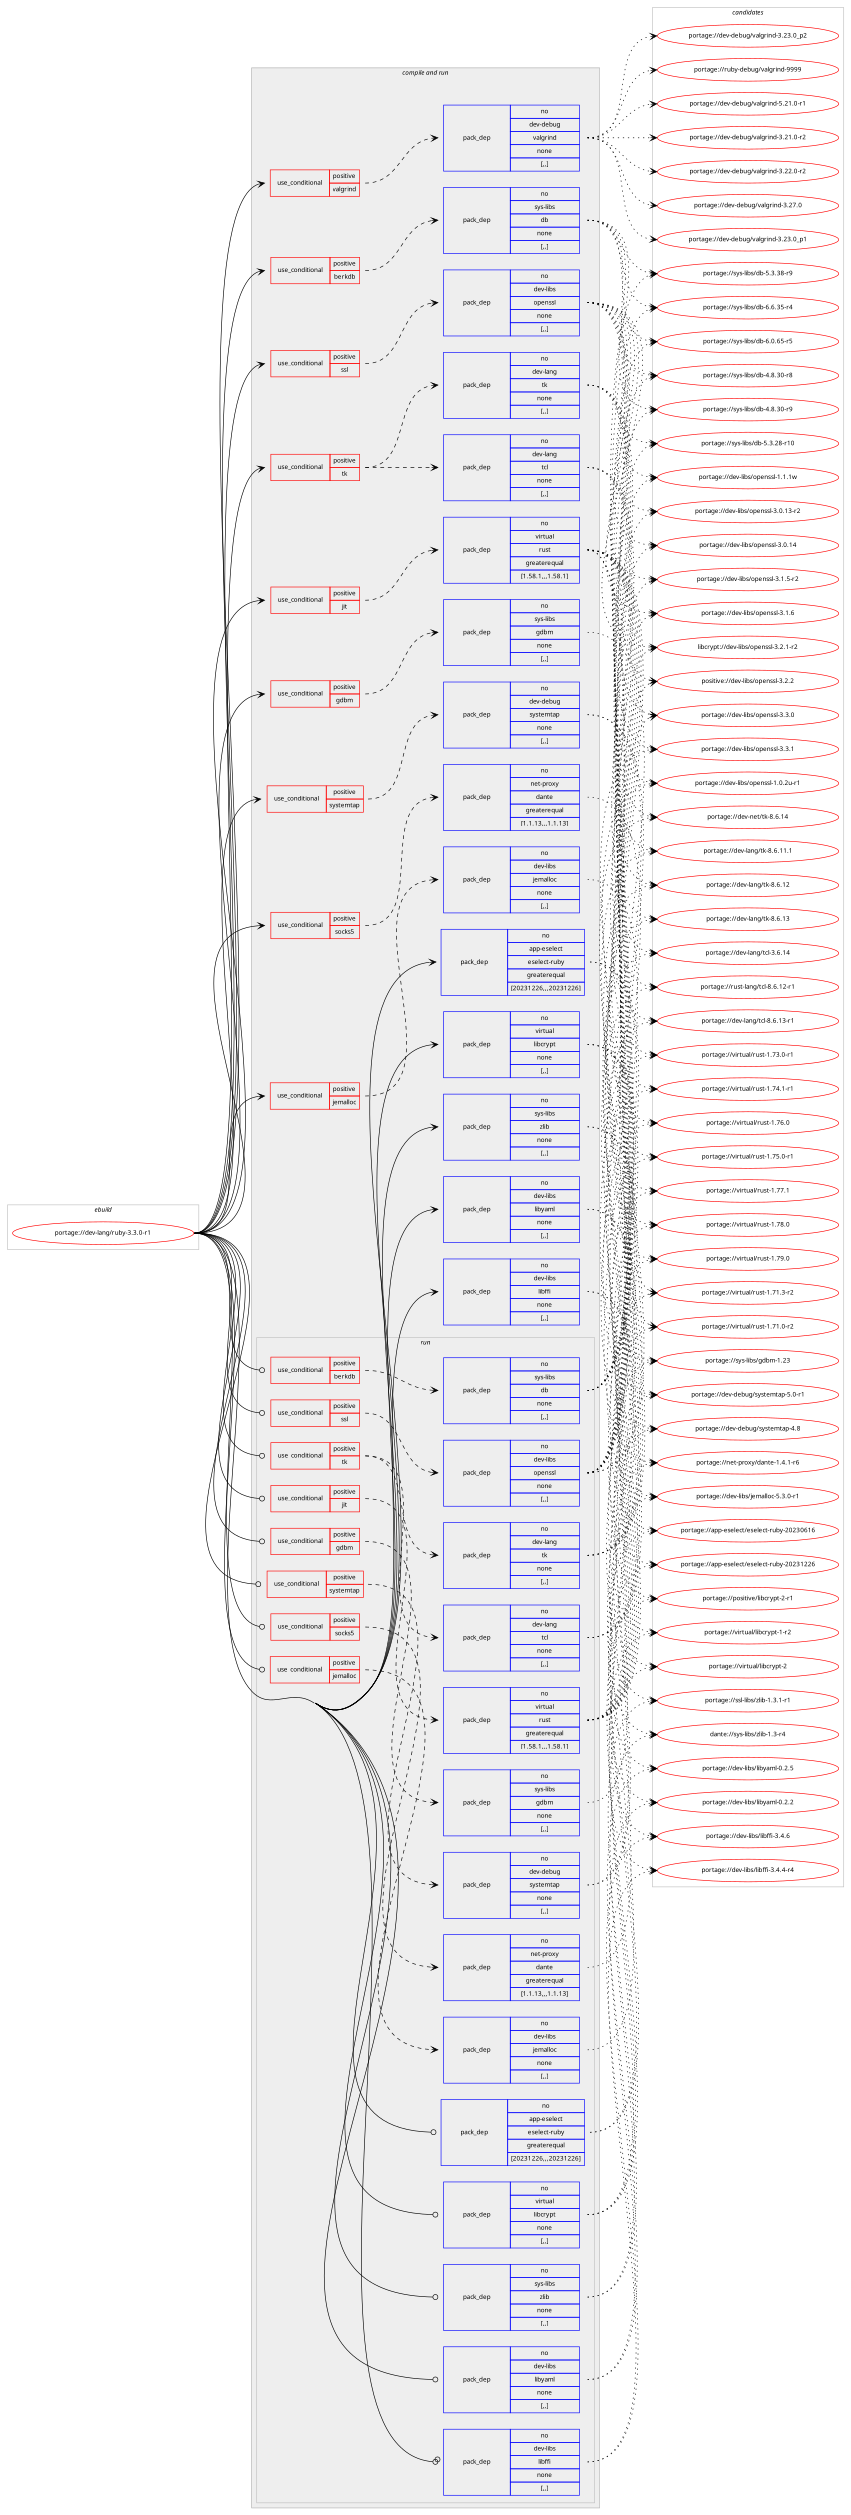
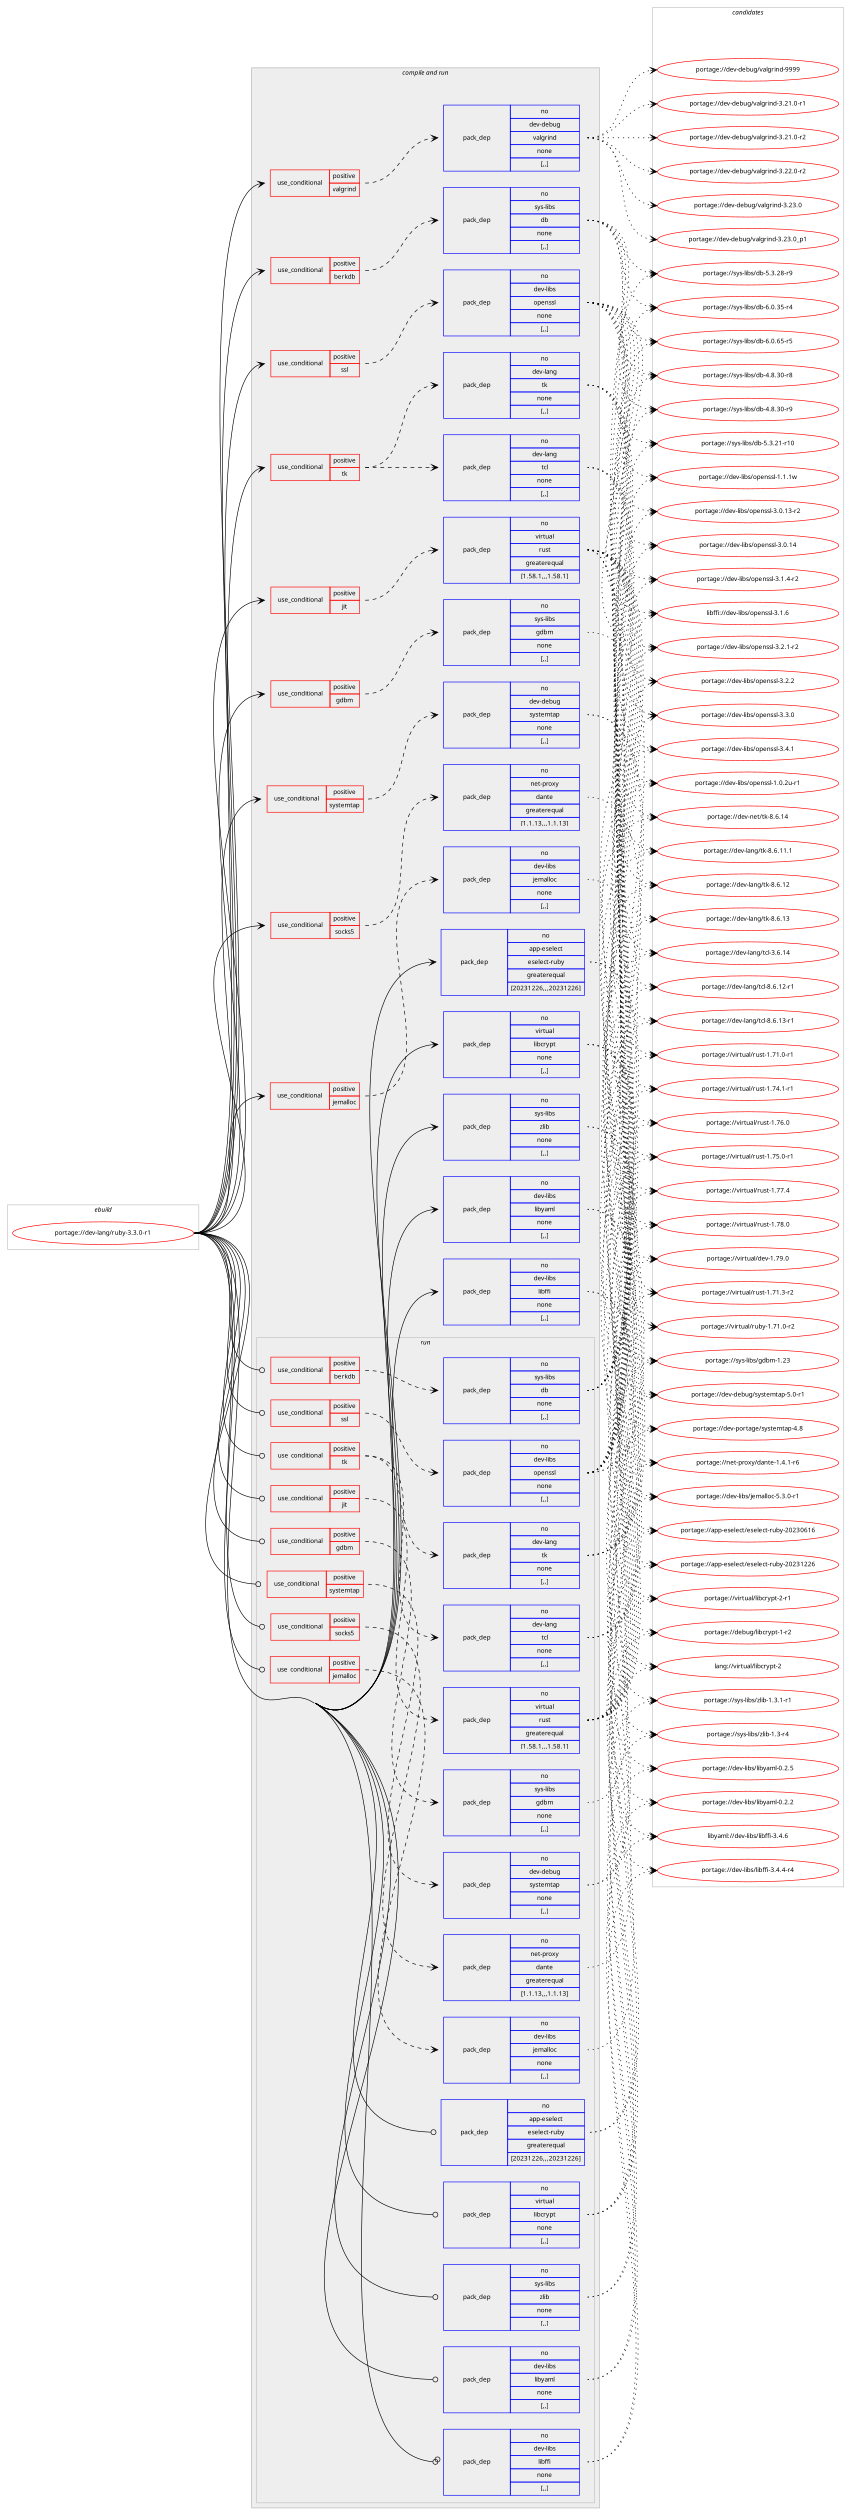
node "portage://dev-debug/valgrind-3.23.0_p2": removed
node "portage://ruby-debug/valgrind-9999": label "portage://ruby-debug/valgrind-9999" -> "portage://dev-debug/valgrind-9999"
node "portage://dev-debug/valgrind-5.21.0-r1": label "portage://dev-debug/valgrind-5.21.0-r1" -> "portage://dev-debug/valgrind-3.21.0-r1"
node "portage://dev-debug/valgrind-3.27.0": label "portage://dev-debug/valgrind-3.27.0" -> "portage://dev-debug/valgrind-3.23.0"
node "portage://sys-libs/db-5.3.38-r9": label "portage://sys-libs/db-5.3.38-r9" -> "portage://sys-libs/db-5.3.28-r9"
node "portage://sys-libs/db-6.6.35-r4": label "portage://sys-libs/db-6.6.35-r4" -> "portage://sys-libs/db-6.0.35-r4"
node "portage://sys-libs/db-5.3.28-r10": label "portage://sys-libs/db-5.3.28-r10" -> "portage://sys-libs/db-5.3.21-r10"
node "portage://dev-libs/openssl-3.1.5-r2": label "portage://dev-libs/openssl-3.1.5-r2" -> "portage://dev-libs/openssl-3.1.4-r2"
node "portage://dev-libs/openssl-3.1.6": label "portage://dev-libs/openssl-3.1.6" -> "libffi://dev-libs/openssl-3.1.6"
node "libcrypt://dev-libs/openssl-3.2.1-r2": label "libcrypt://dev-libs/openssl-3.2.1-r2" -> "portage://dev-libs/openssl-3.2.1-r2"
node "positive://dev-libs/openssl-3.2.2": label "positive://dev-libs/openssl-3.2.2" -> "portage://dev-libs/openssl-3.2.2"
node "portage://dev-libs/openssl-3.3.1": label "portage://dev-libs/openssl-3.3.1" -> "portage://dev-libs/openssl-3.4.1"
node "portage://rust-lang/tcl-8.6.12-r1": label "portage://rust-lang/tcl-8.6.12-r1" -> "portage://dev-lang/tcl-8.6.12-r1"
node "portage://virtual/rust-1.73.0-r1": label "portage://virtual/rust-1.73.0-r1" -> "portage://virtual/rust-1.71.0-r1"
node "portage://virtual/rust-1.77.1": label "portage://virtual/rust-1.77.1" -> "portage://virtual/rust-1.77.4"
node "portage://virtual/rust-1.79.0": label "portage://virtual/rust-1.79.0" -> "portage://virtual/dev-1.79.0"
node "portage://virtual/rust-1.71.0-r2": label "portage://virtual/rust-1.71.0-r2" -> "portage://virtual/ruby-1.71.0-r2"
node "portage://dev-debug/systemtap-4.8": label "portage://dev-debug/systemtap-4.8" -> "portage://dev-portage/systemtap-4.8"
node "portage://positive/libcrypt-2-r1": label "portage://positive/libcrypt-2-r1" -> "portage://virtual/libcrypt-2-r1"
node "portage://virtual/libcrypt-1-r2": label "portage://virtual/libcrypt-1-r2" -> "portage://debug/libcrypt-1-r2"
node "portage://virtual/libcrypt-2": label "portage://virtual/libcrypt-2" -> "lang://virtual/libcrypt-2"
node "portage://ssl-libs/zlib-1.3.1-r1": label "portage://ssl-libs/zlib-1.3.1-r1" -> "portage://sys-libs/zlib-1.3.1-r1"
node "dante://sys-libs/zlib-1.3-r4": label "dante://sys-libs/zlib-1.3-r4" -> "portage://sys-libs/zlib-1.3-r4"
node "portage://dev-libs/libffi-3.4.6": label "portage://dev-libs/libffi-3.4.6" -> "libyaml://dev-libs/libffi-3.4.6"
